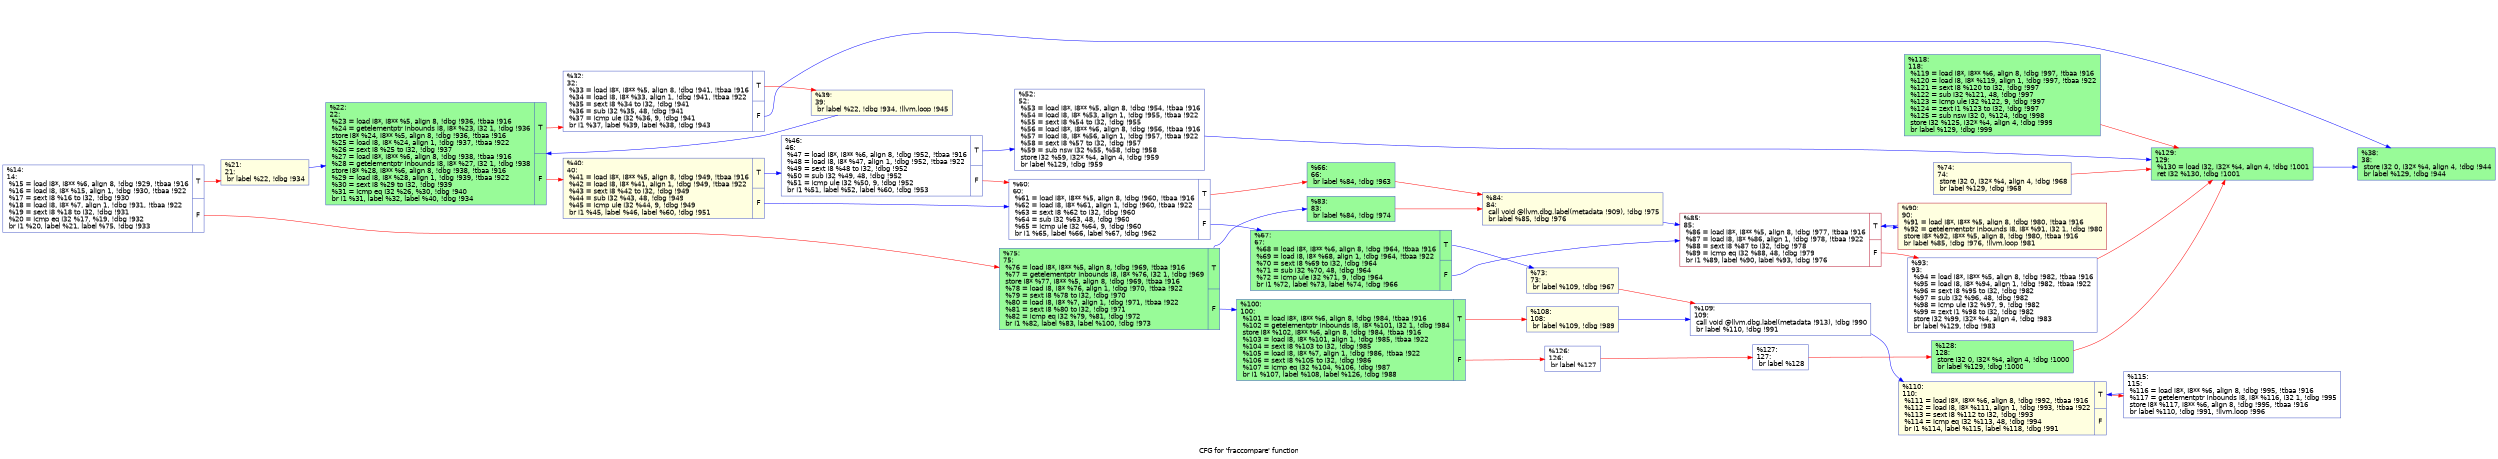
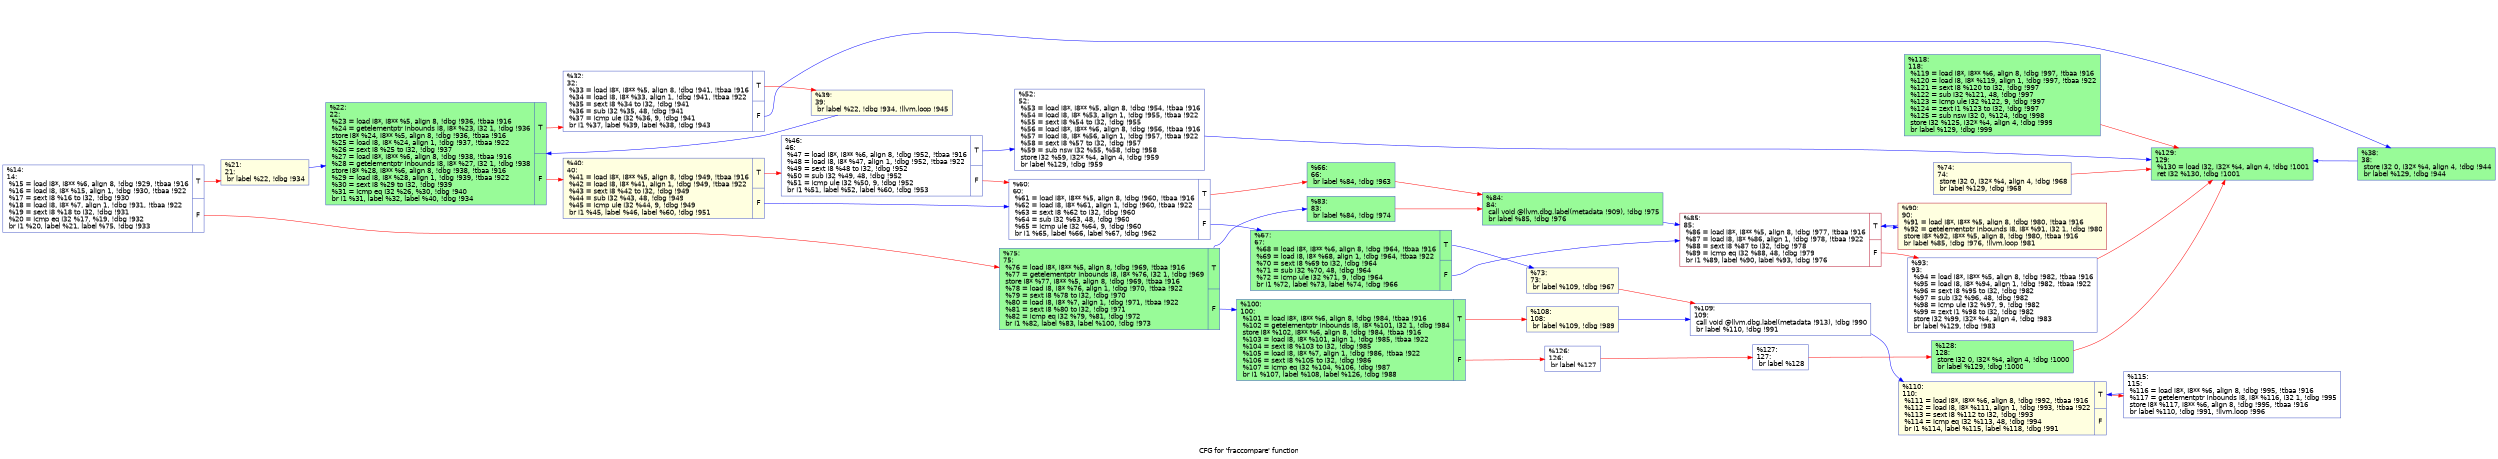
edge "%129:" -> "%38:": reversed
edge "%40:" -> "%46:": color blue -> red
node "%84:": fillcolor lightyellow -> palegreen
